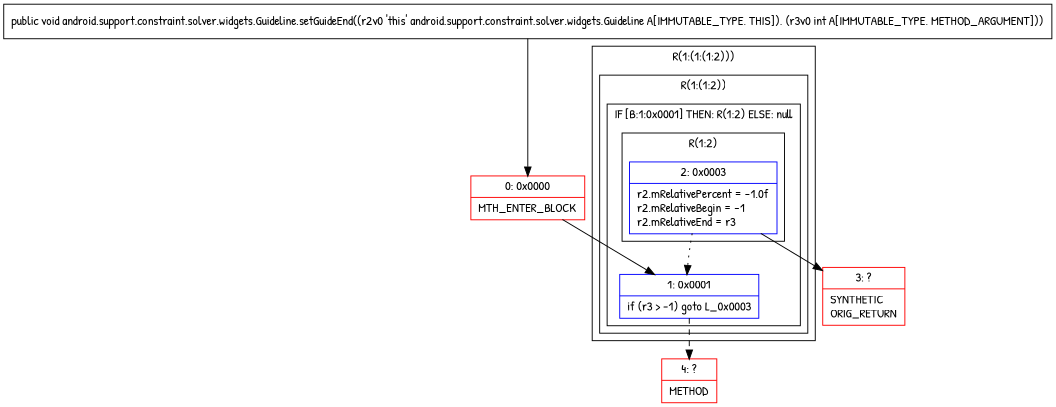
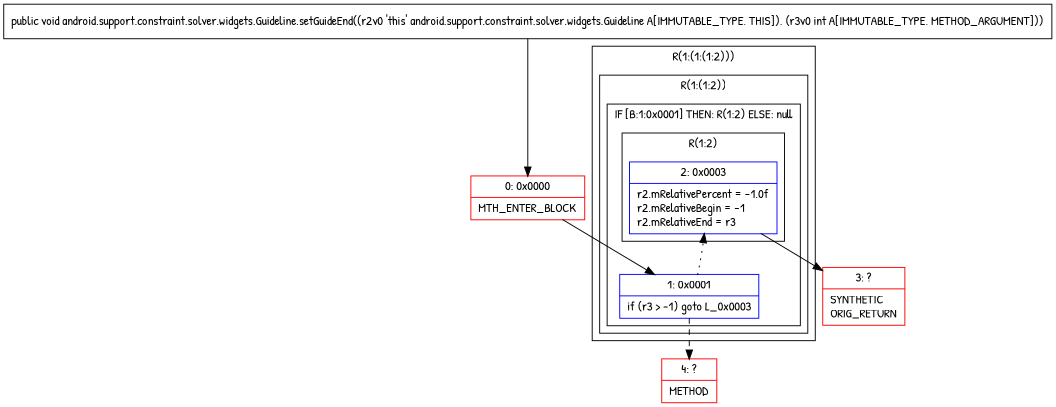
edge "2: 0x0003" -> "1: 0x0001": reversed
